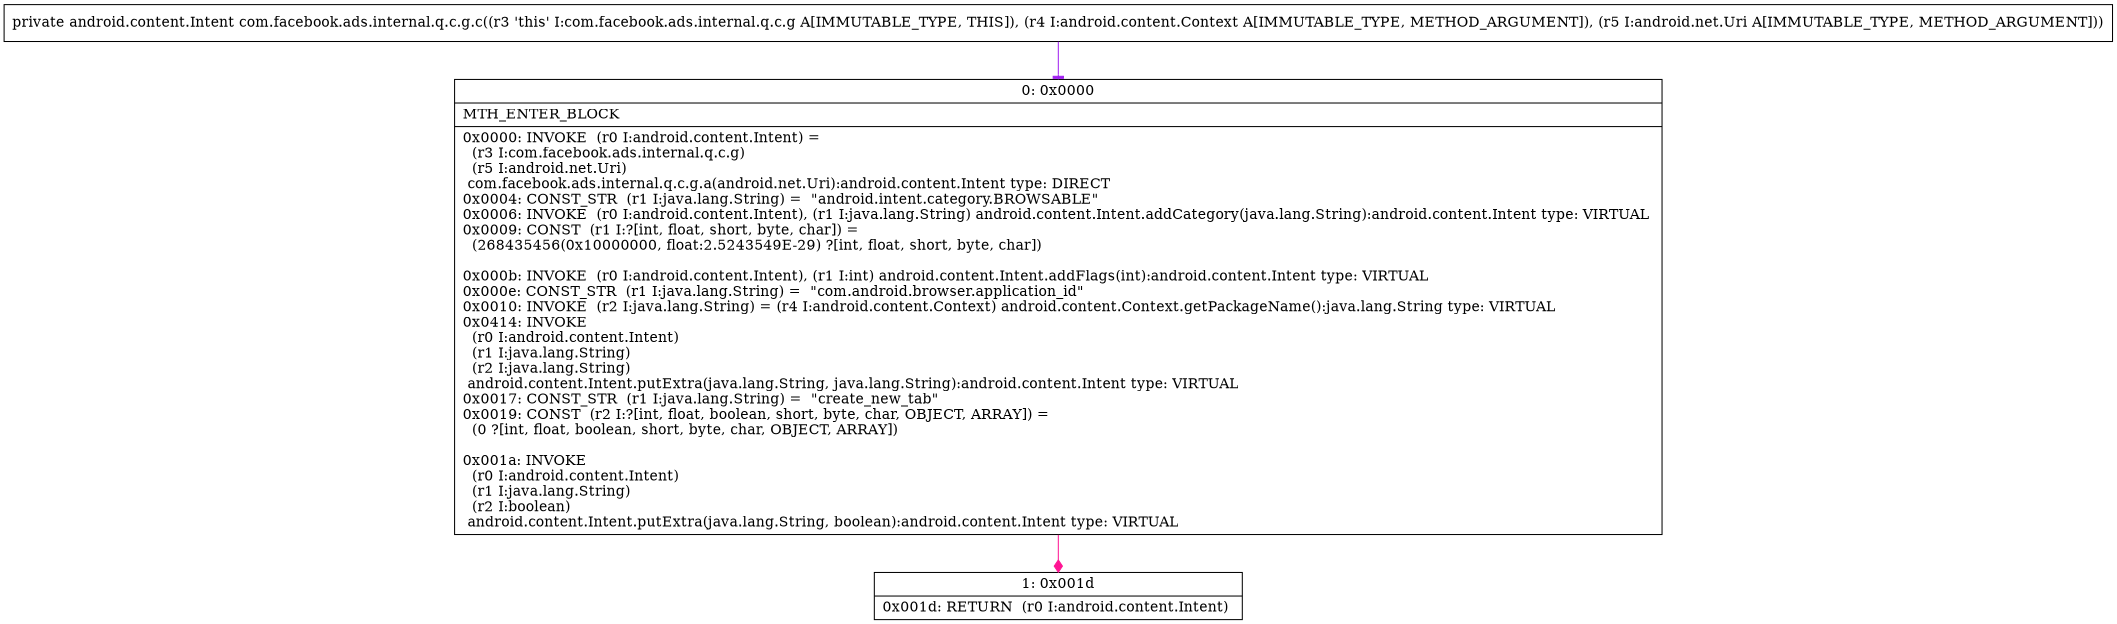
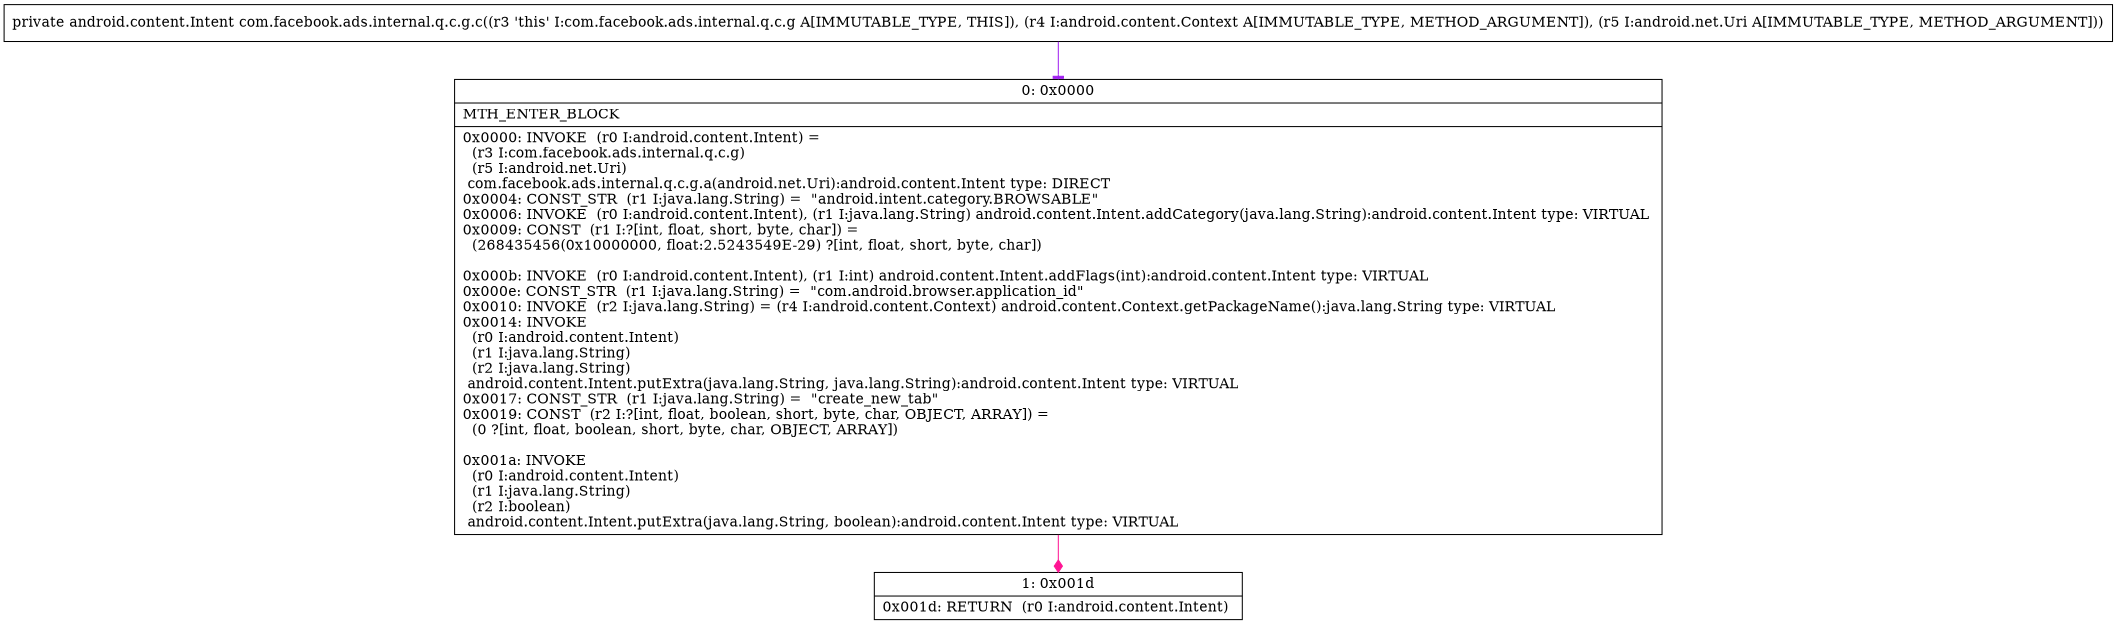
node "0: 0x0000": text "0x0414: INVOKE" -> "0x0014: INVOKE"
